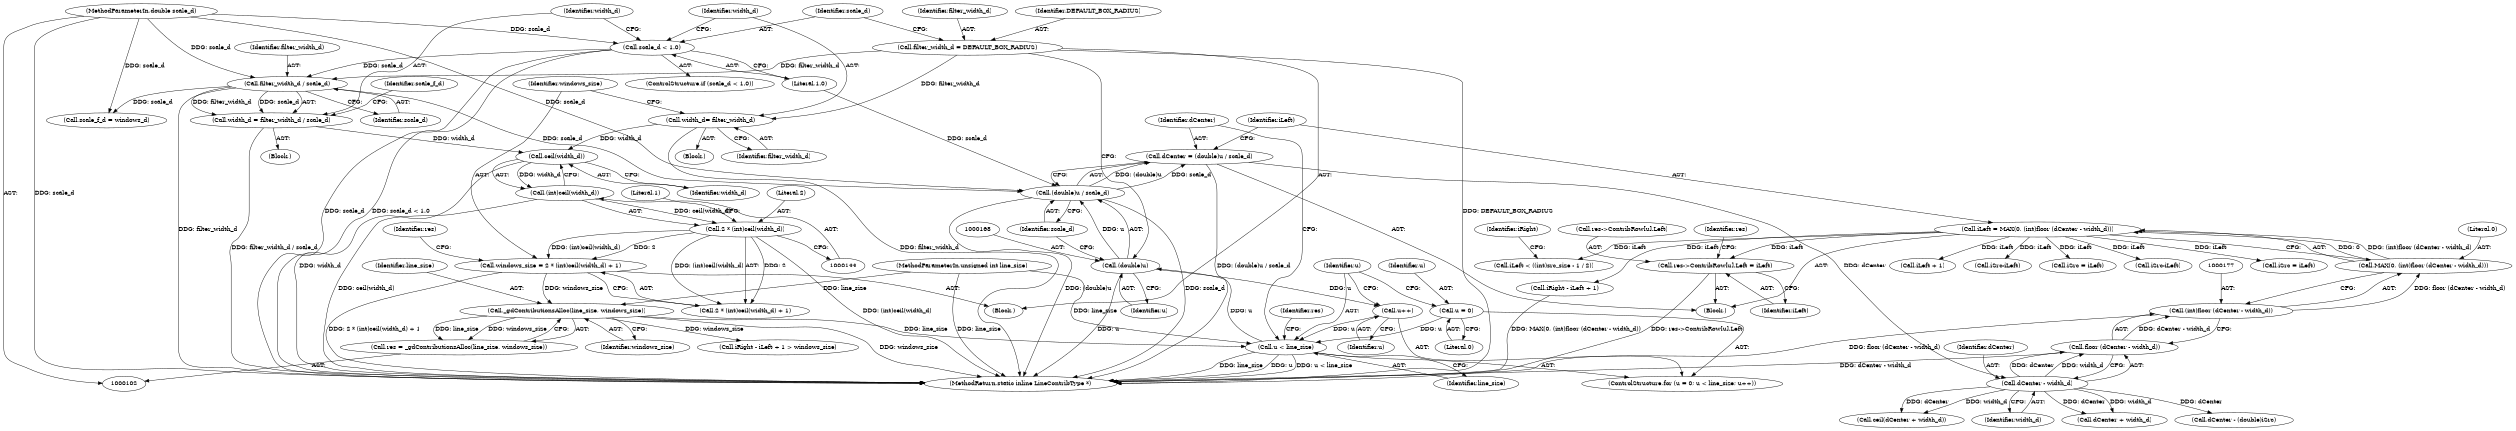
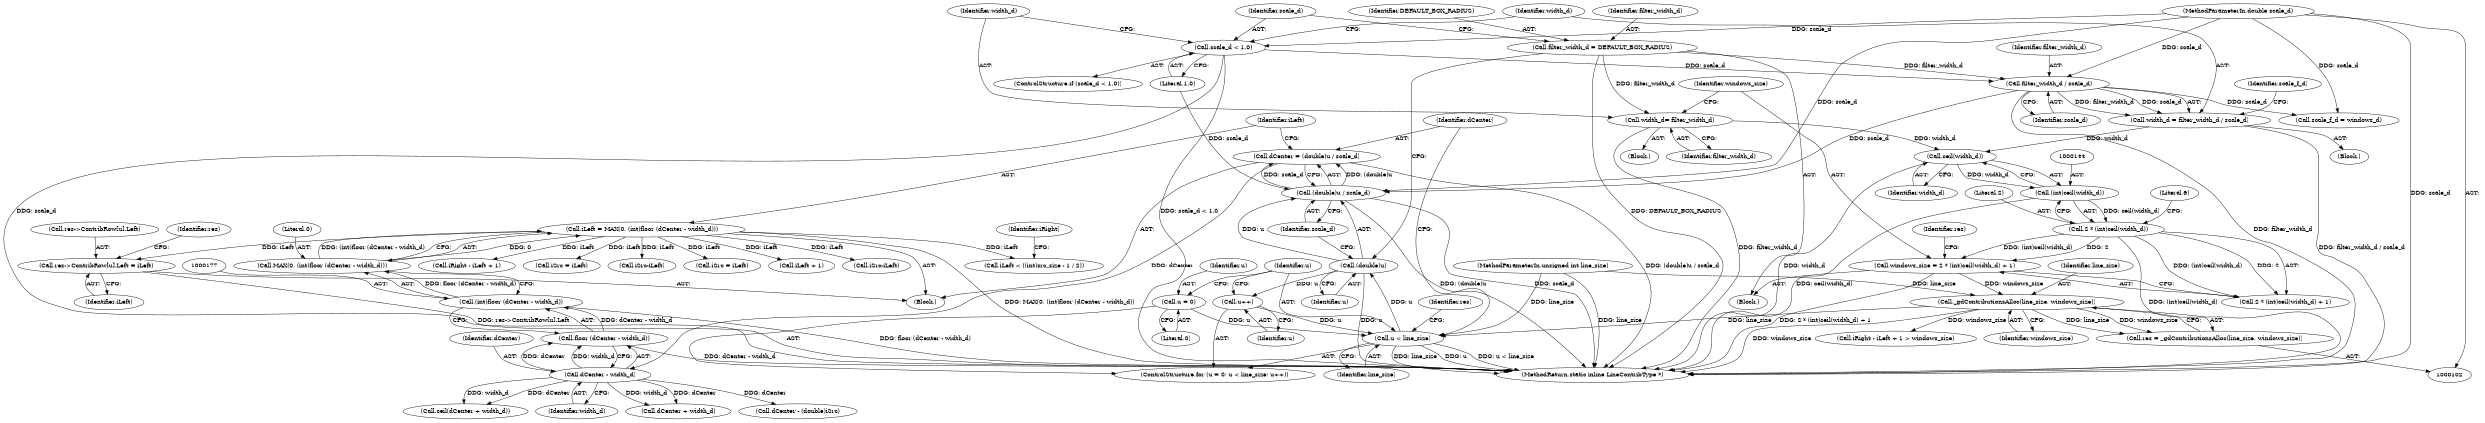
node "(Literal,1)": label "(Literal,1)" -> "(Literal,6)"
node "1000168": removed
edge "(Call,2 * (int)ceil(width_d))" -> "1000144": now "(Call,2 * (int)ceil(width_d))" -> "(Call,(int)ceil(width_d))"
edge "(Call,iRight - iLeft + 1)" -> "(MethodReturn,static inline LineContribType *)": now "(Call,iLeft = MAX(0, (int)floor (dCenter - width_d)))" -> "(MethodReturn,static inline LineContribType *)"
